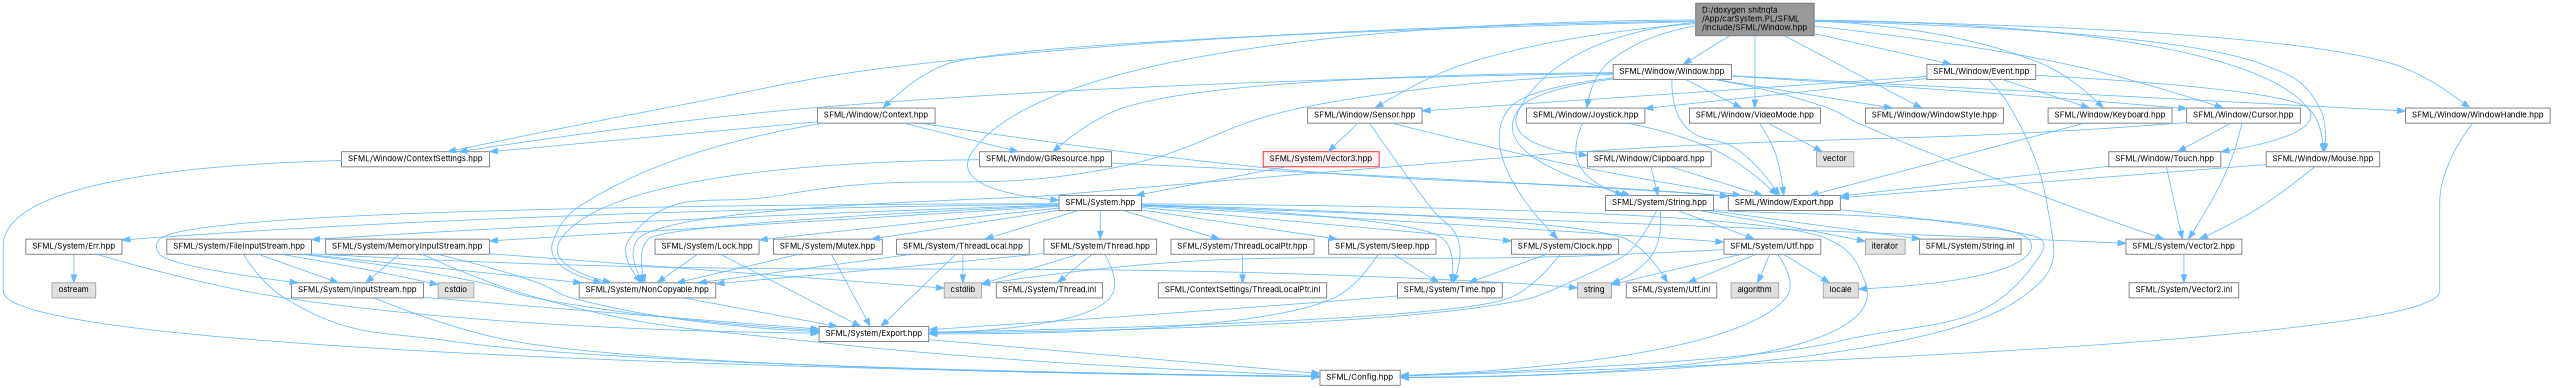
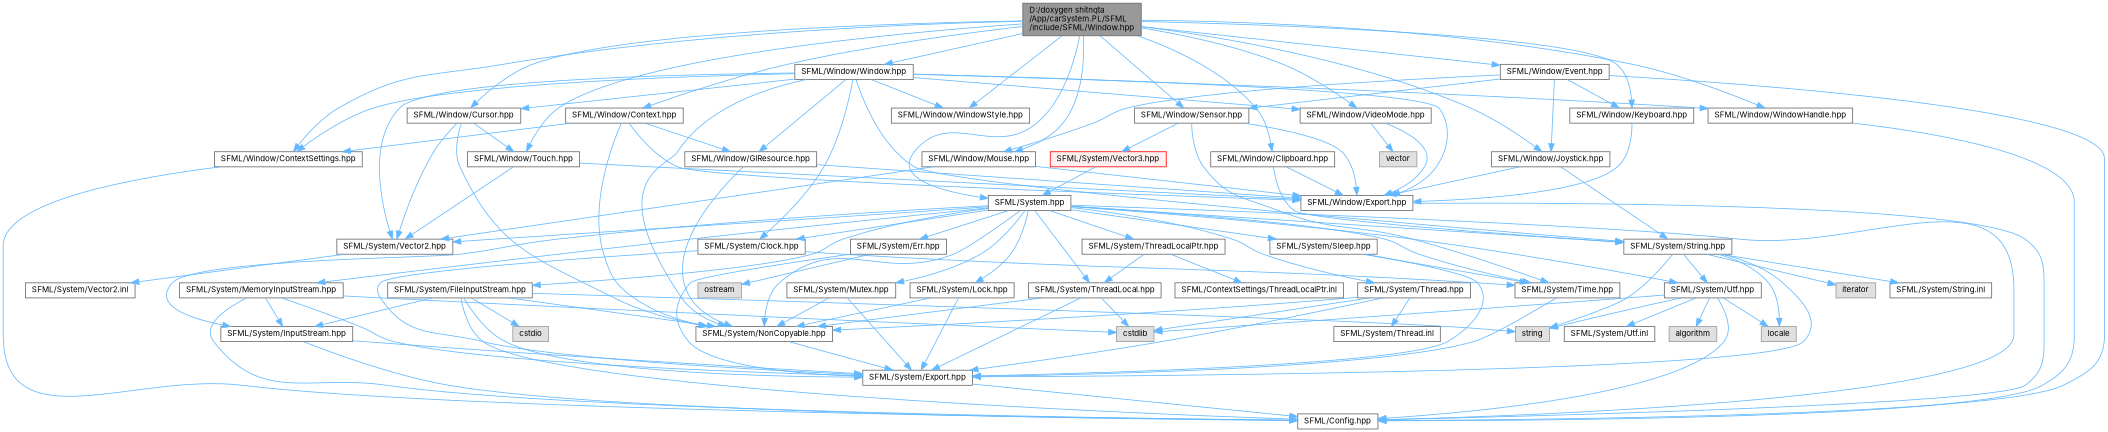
edge "SFML/System.hpp" -> "SFML/System/Utf.inl": now "SFML/System.hpp" -> "SFML/System/String.hpp"
edge "SFML/System/ThreadLocalPtr.hpp" -> "SFML/System/ThreadLocal.hpp": added
